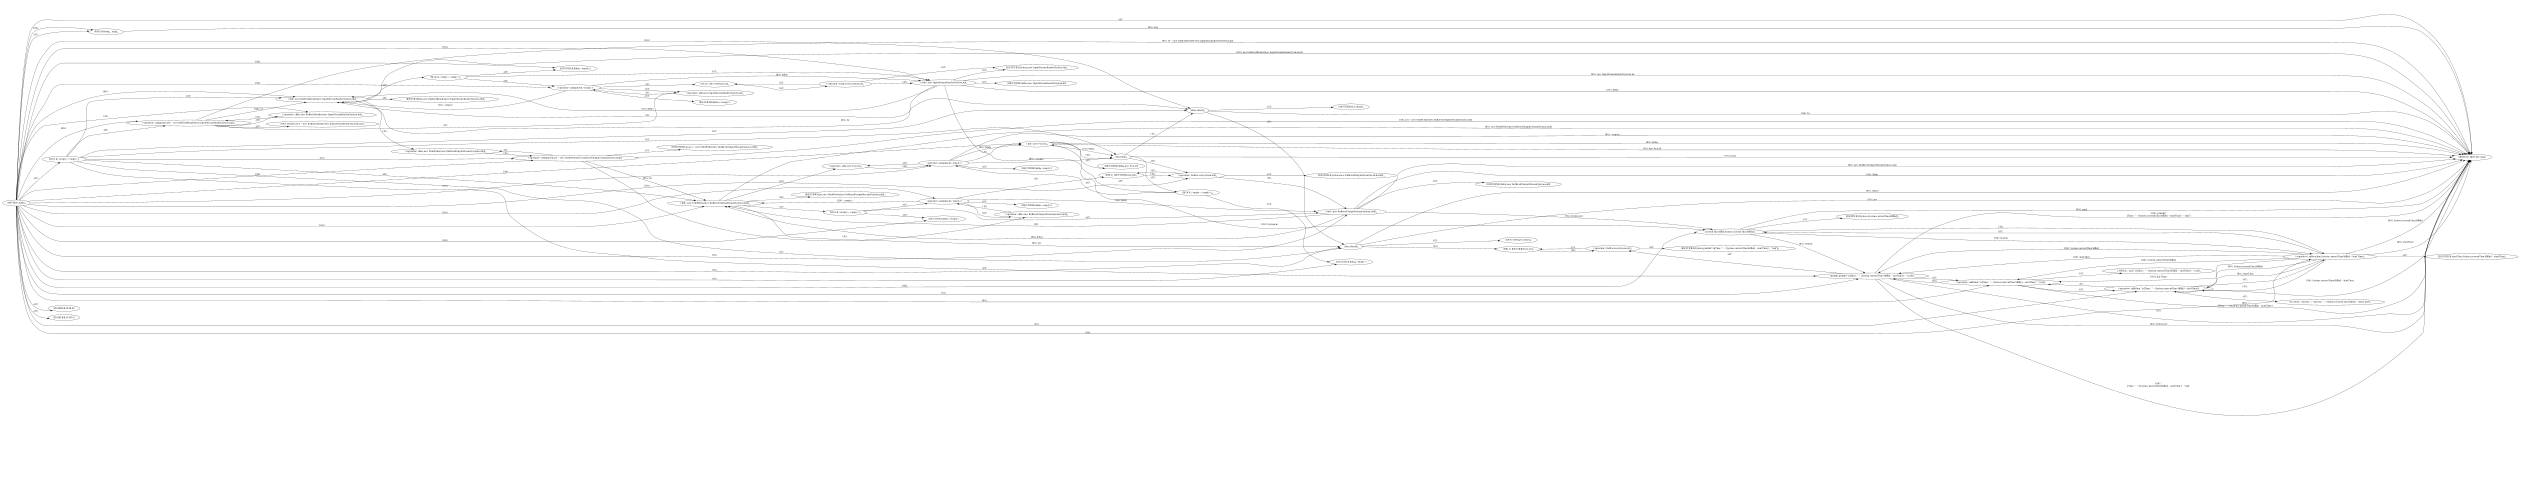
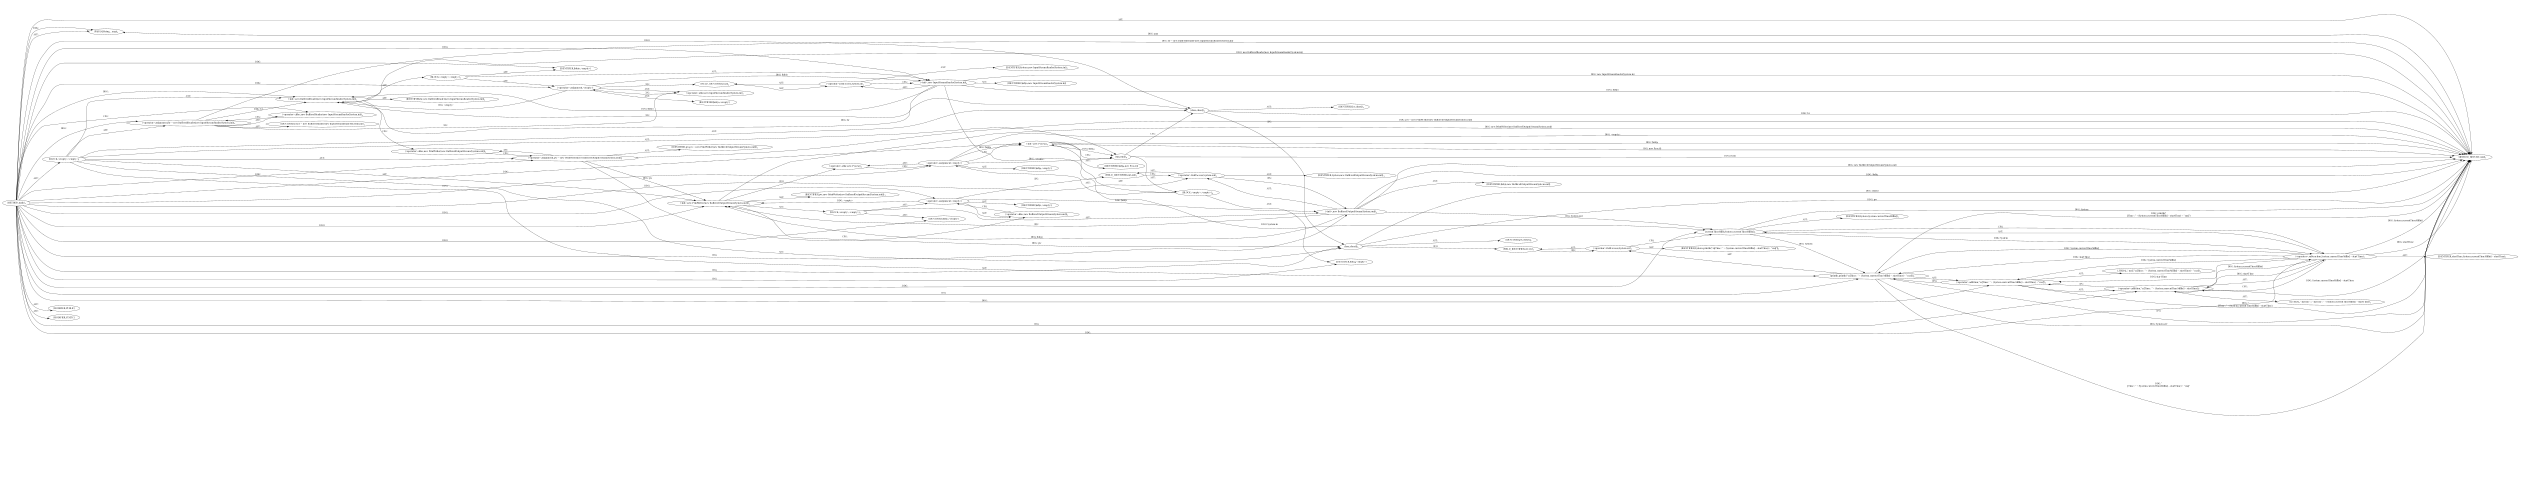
edge "(PARAM,String... args)" -> "(METHOD_RETURN,void)": reversed
edge "(<init>,new InputStreamReader(System.in))" -> "(IDENTIFIER,System,new InputStreamReader(System.in))": now "(<init>,new InputStreamReader(System.in))" -> "(<operator>.fieldAccess,System.in)"
edge "(run,run())" -> "(<operator>.fieldAccess,System.out)": now "(<init>,new BufferedOutputStream(System.out))" -> "(<operator>.fieldAccess,System.out)"
edge "(currentTimeMillis,System.currentTimeMillis())" -> "(METHOD_RETURN,void)": label "DDG: run()" -> "DDG: System"
edge "(<operator>.fieldAccess,System.err)" -> "(currentTimeMillis,System.currentTimeMillis())": added, label "CFG:"
